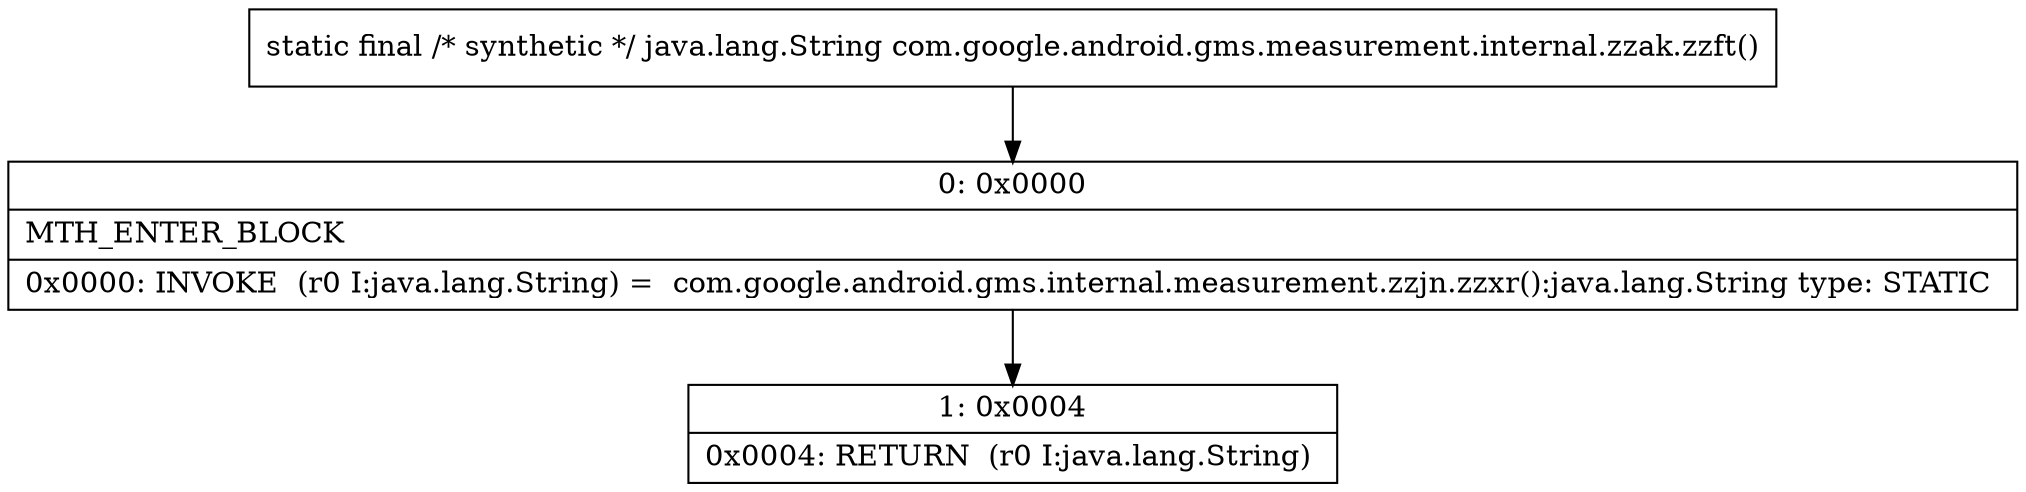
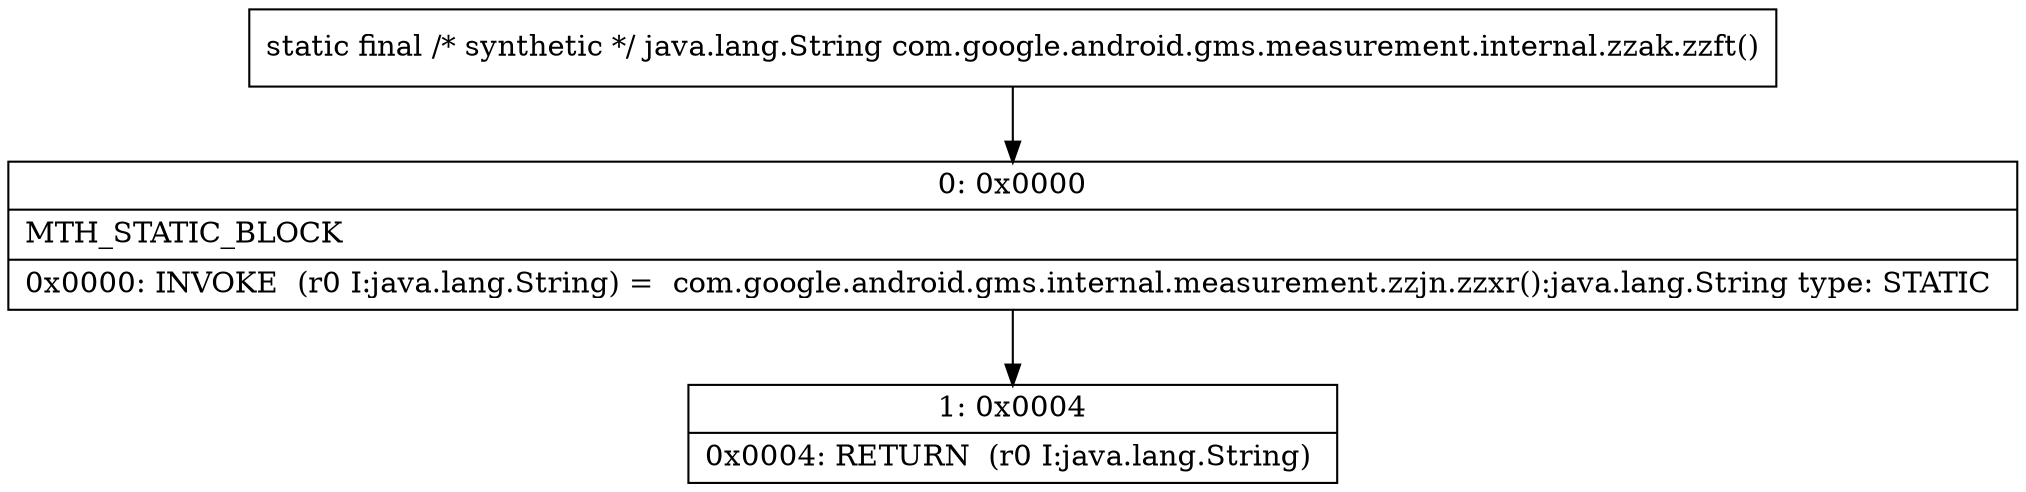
node "0: 0x0000": text "MTH_ENTER_BLOCK" -> "MTH_STATIC_BLOCK"
